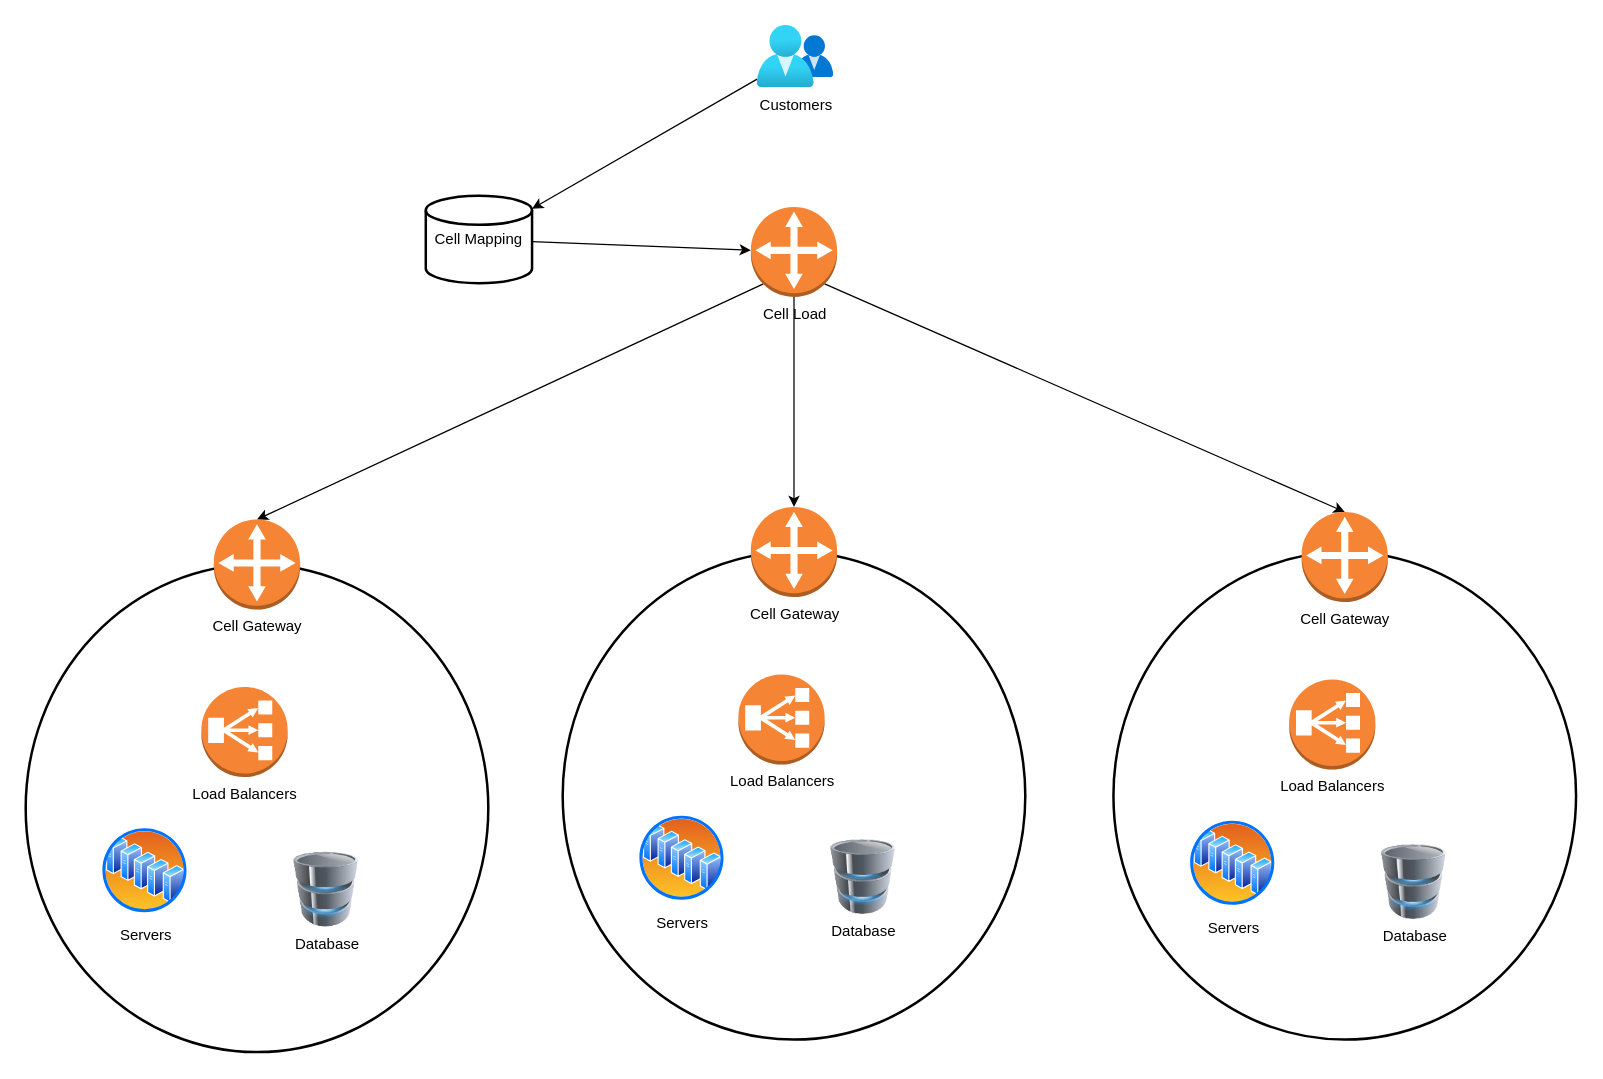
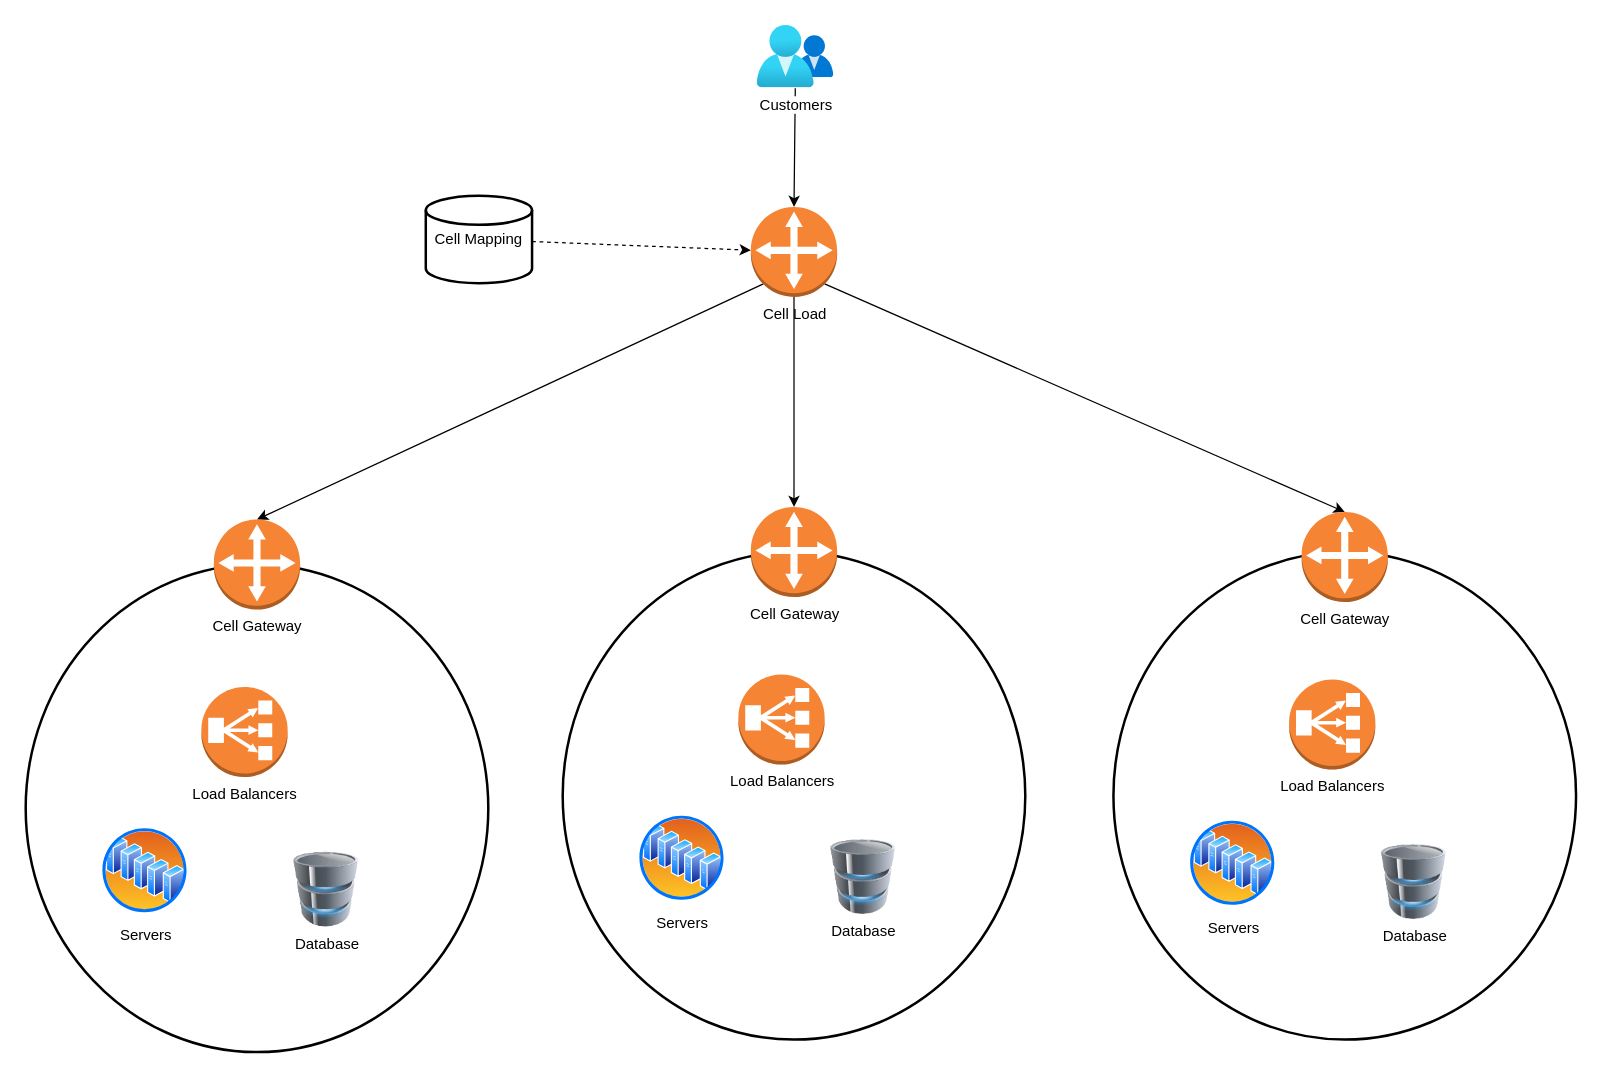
edge "Customers" -> "Cell Mapping": now "Customers" -> "Cell Load"
edge "Cell Mapping" -> "Cell Load": style solid -> dashed
